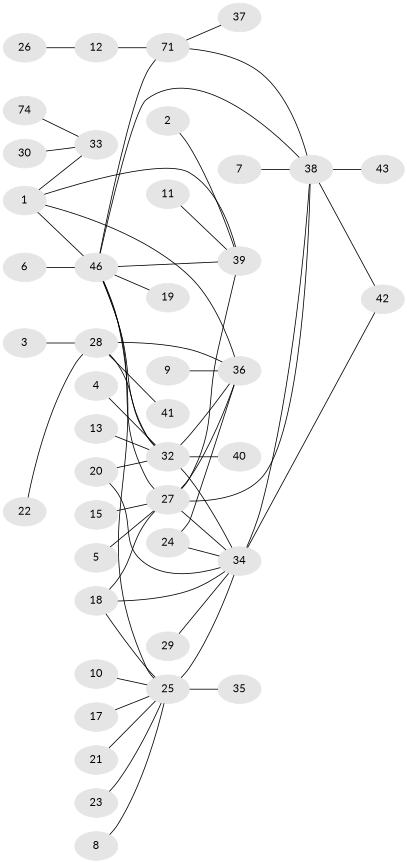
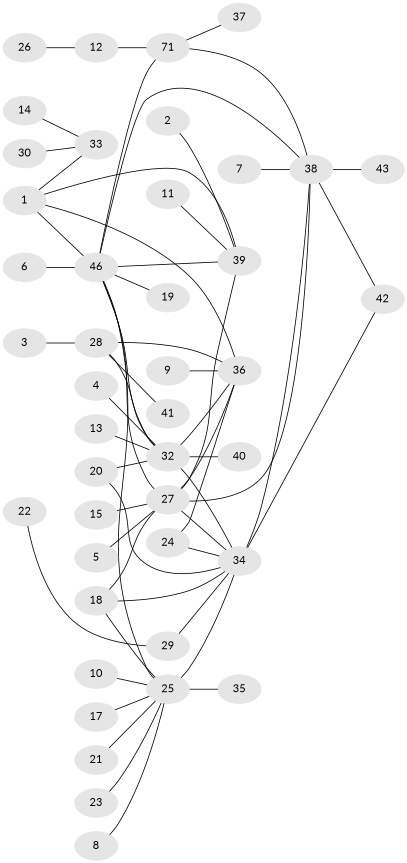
node "74": label "74" -> "14"
edge "28" -- "22": now "29" -- "22"
